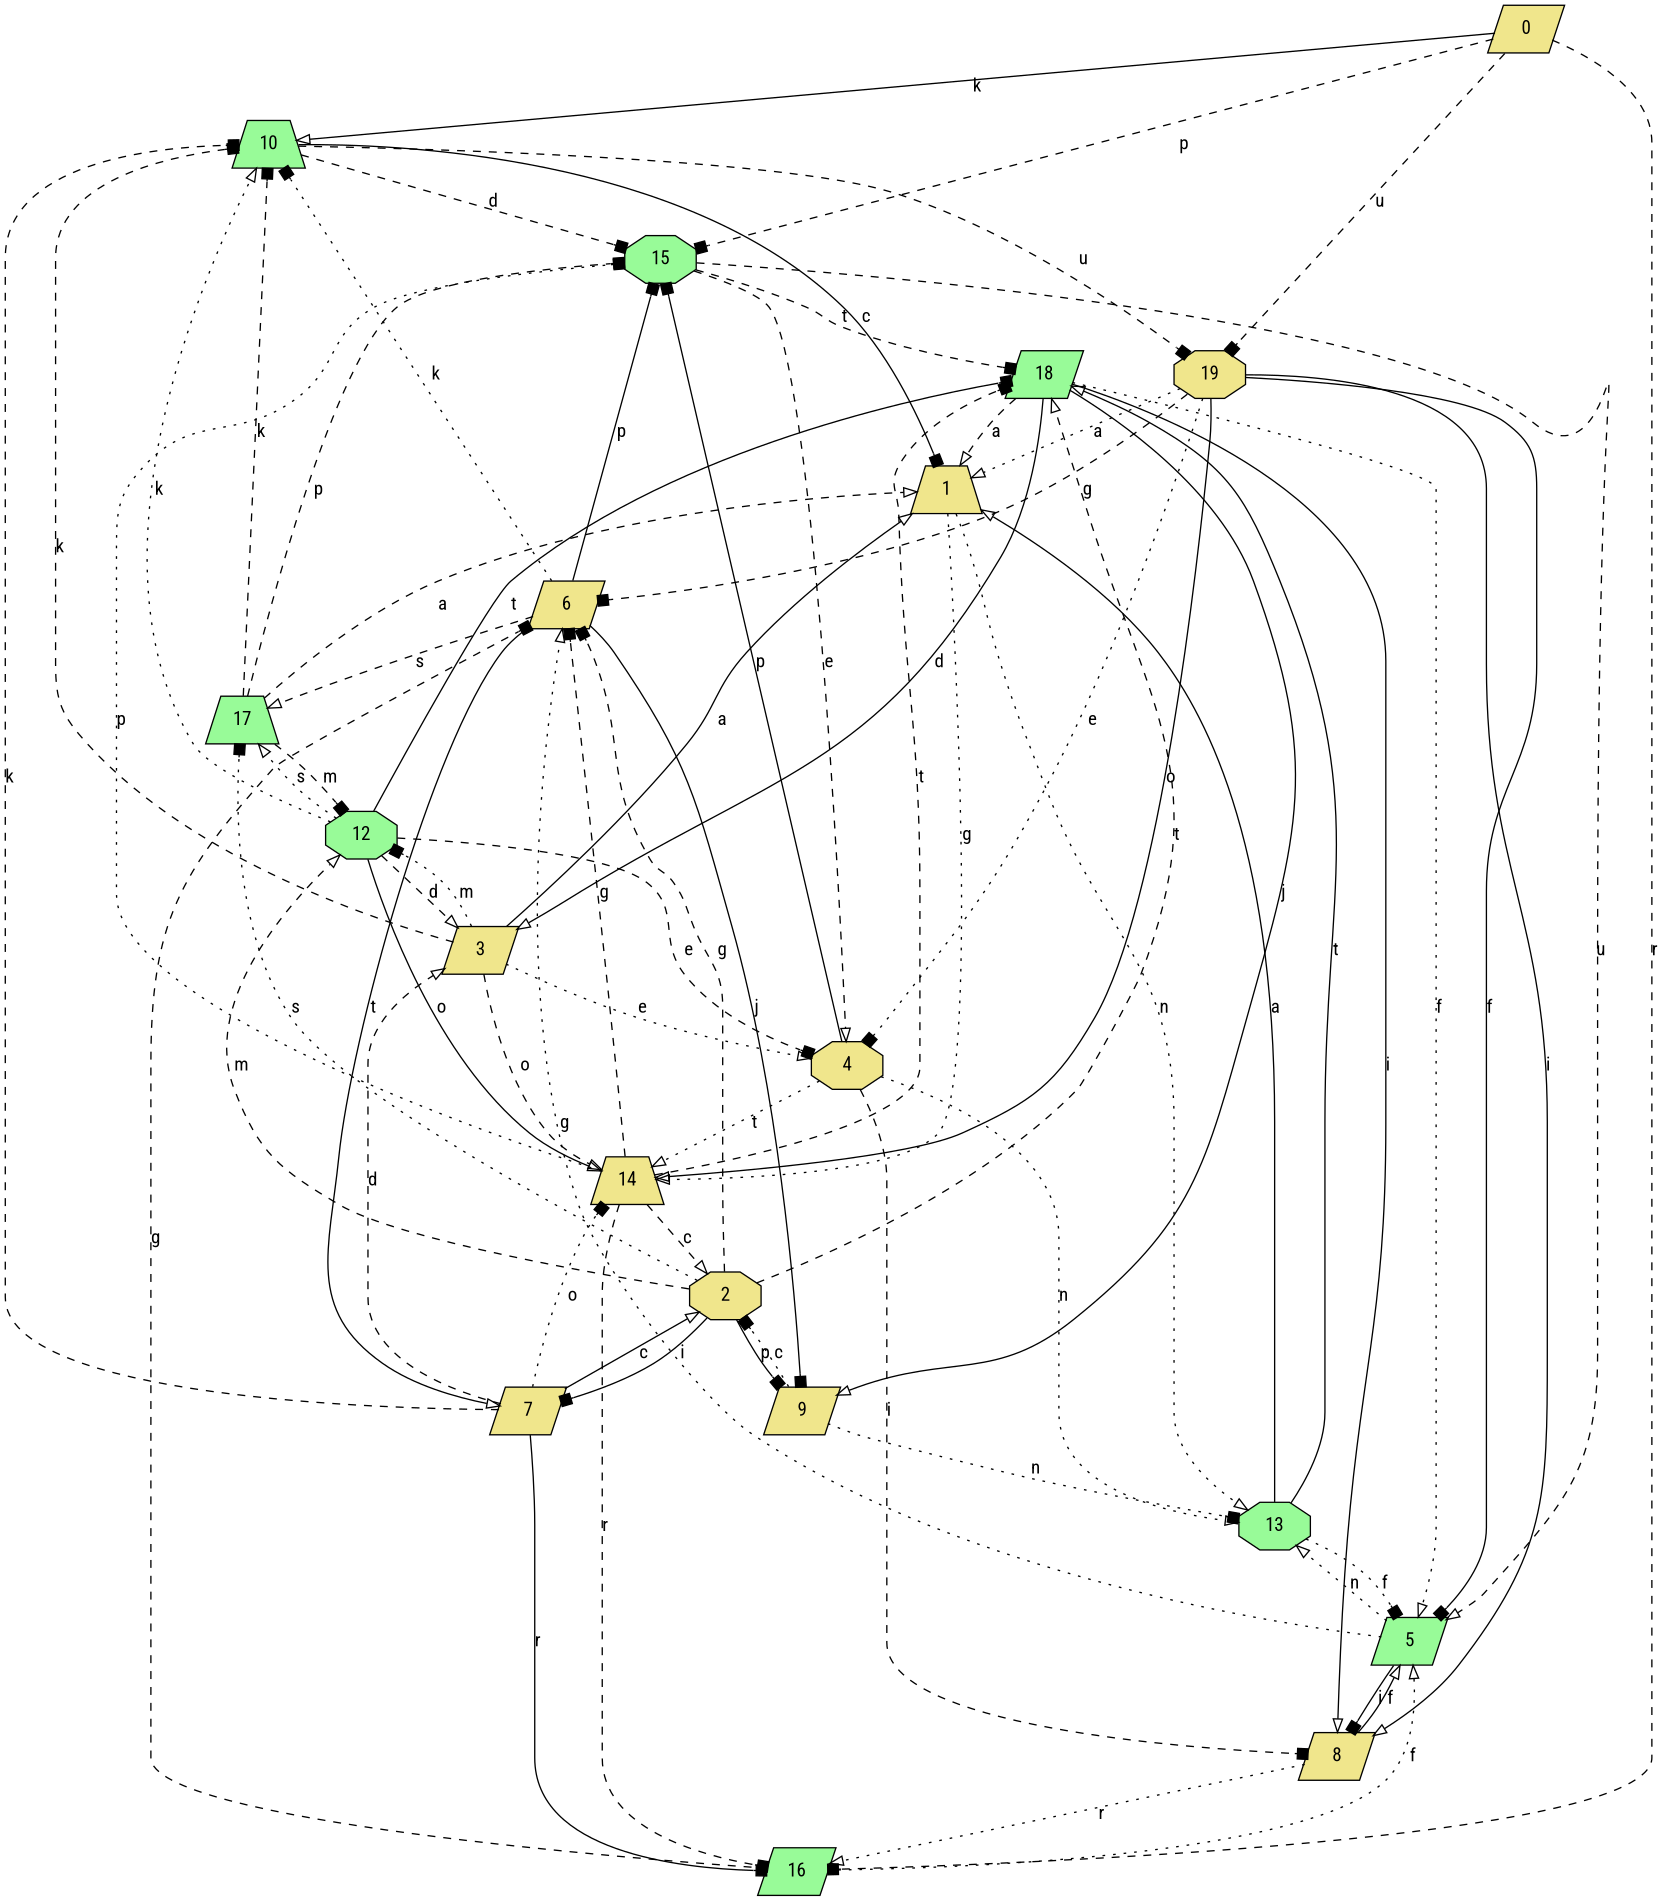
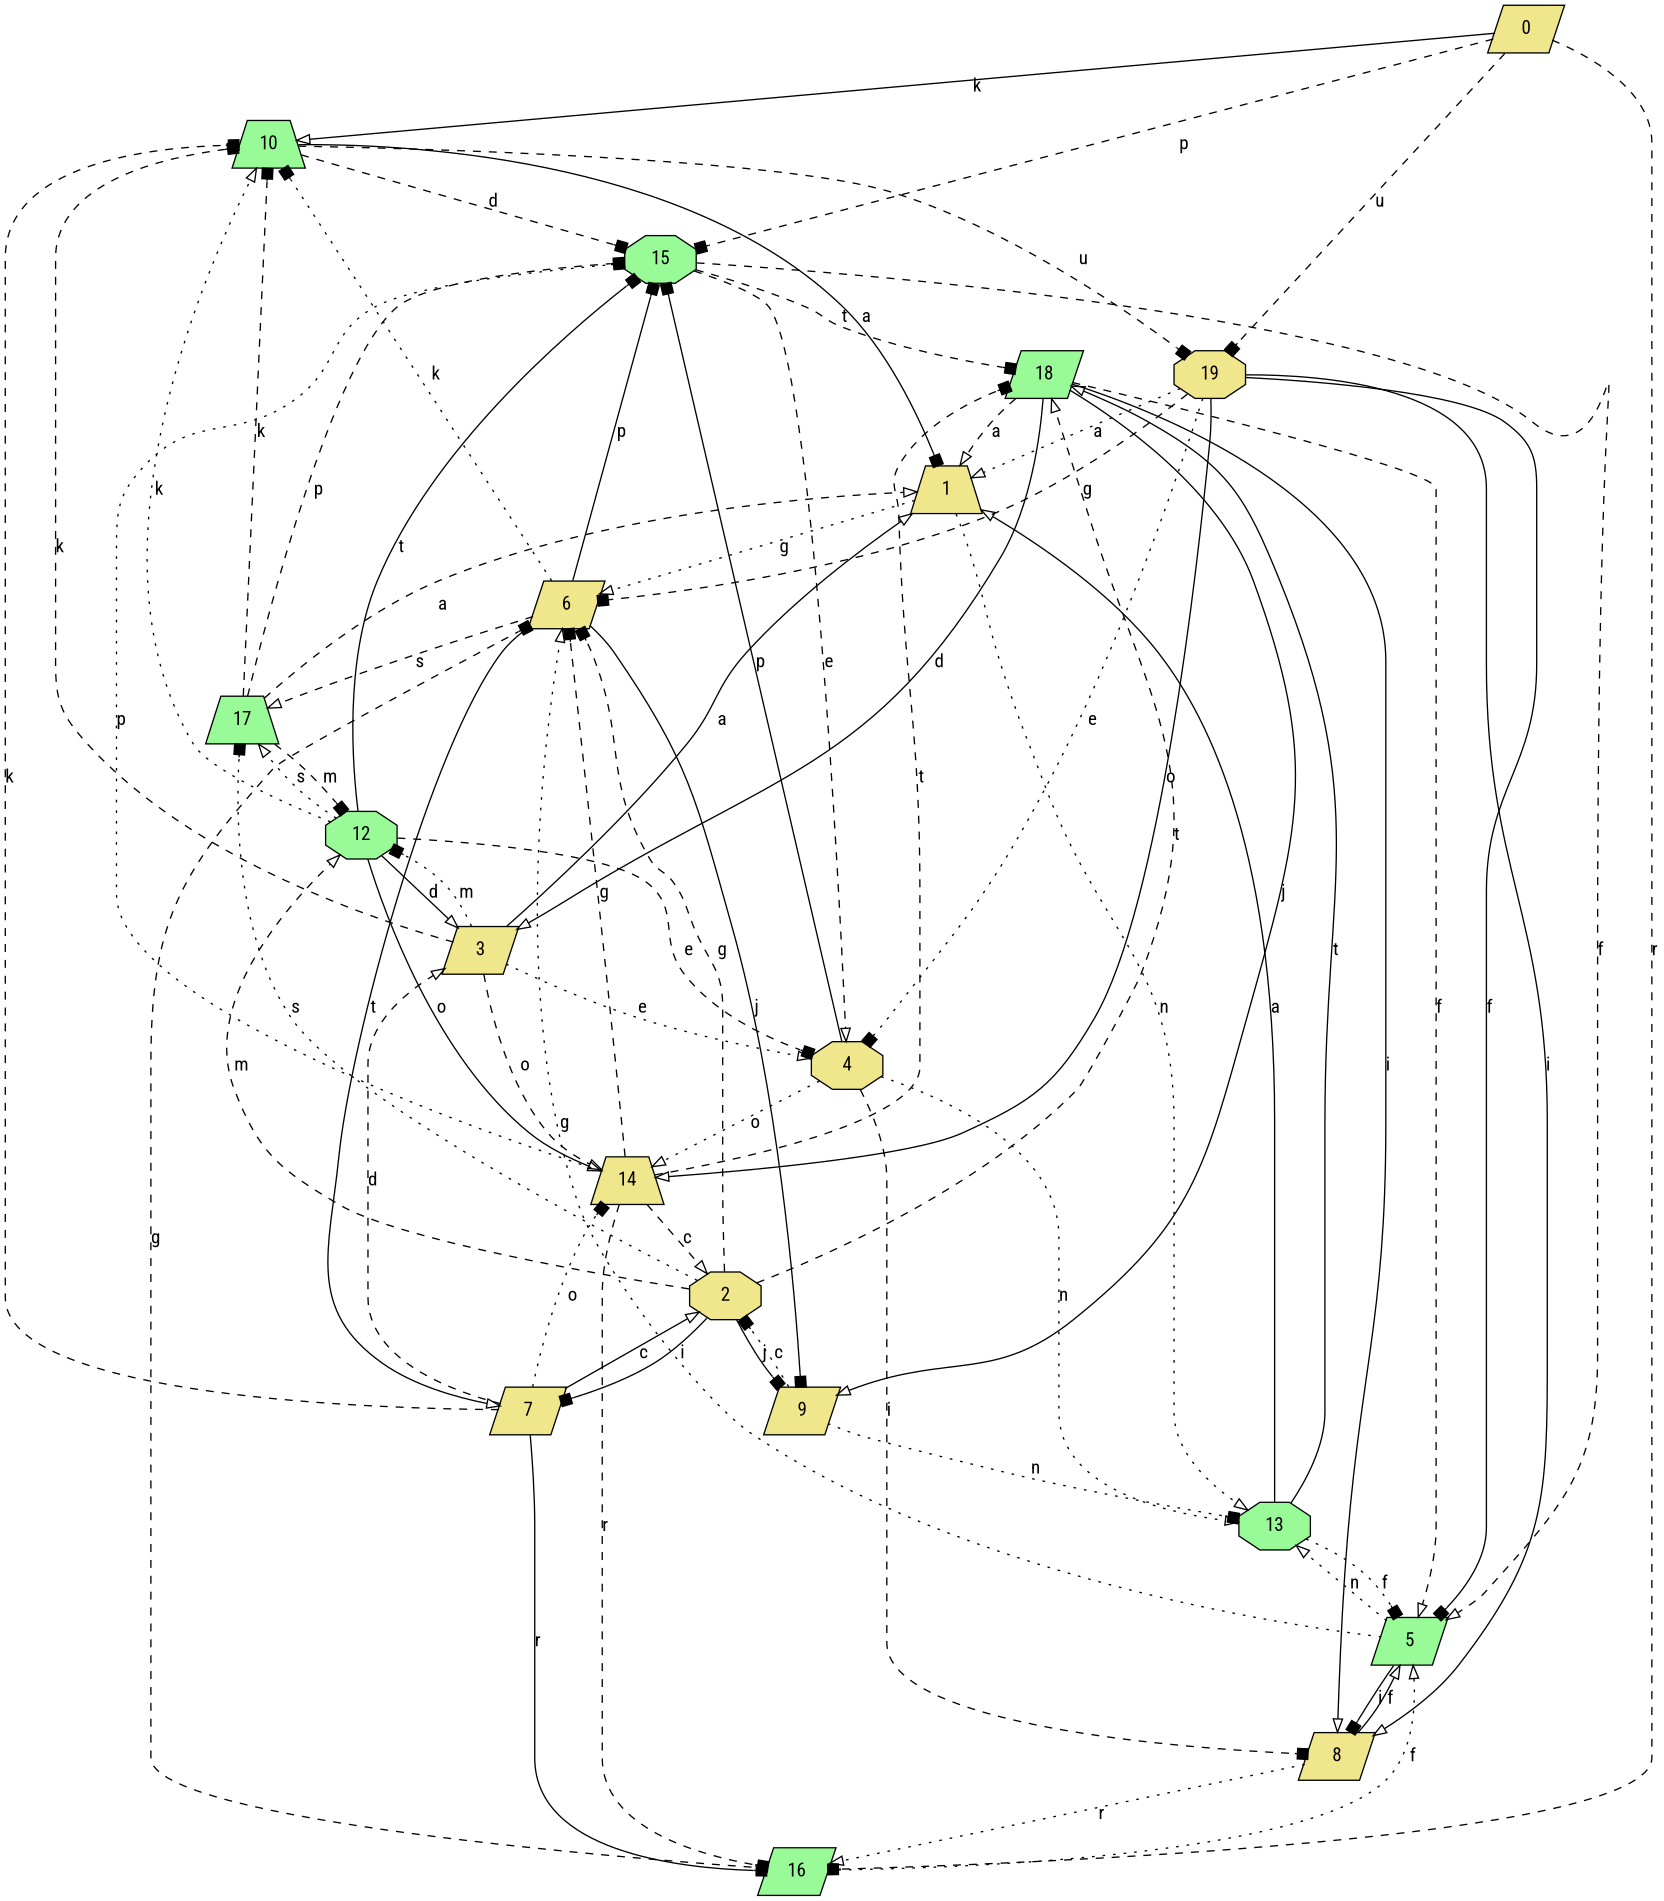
edge "10" -> "1": label "c" -> "a"
edge "12" -> "18": now "12" -> "15"
edge "18" -> "5": style dotted -> dashed
edge "12" -> "3": style dashed -> solid
edge "15" -> "5": label "u" -> "f"
edge "1" -> "14": now "1" -> "6"
edge "4" -> "14": label "t" -> "o"
edge "2" -> "9": label "p" -> "j"
